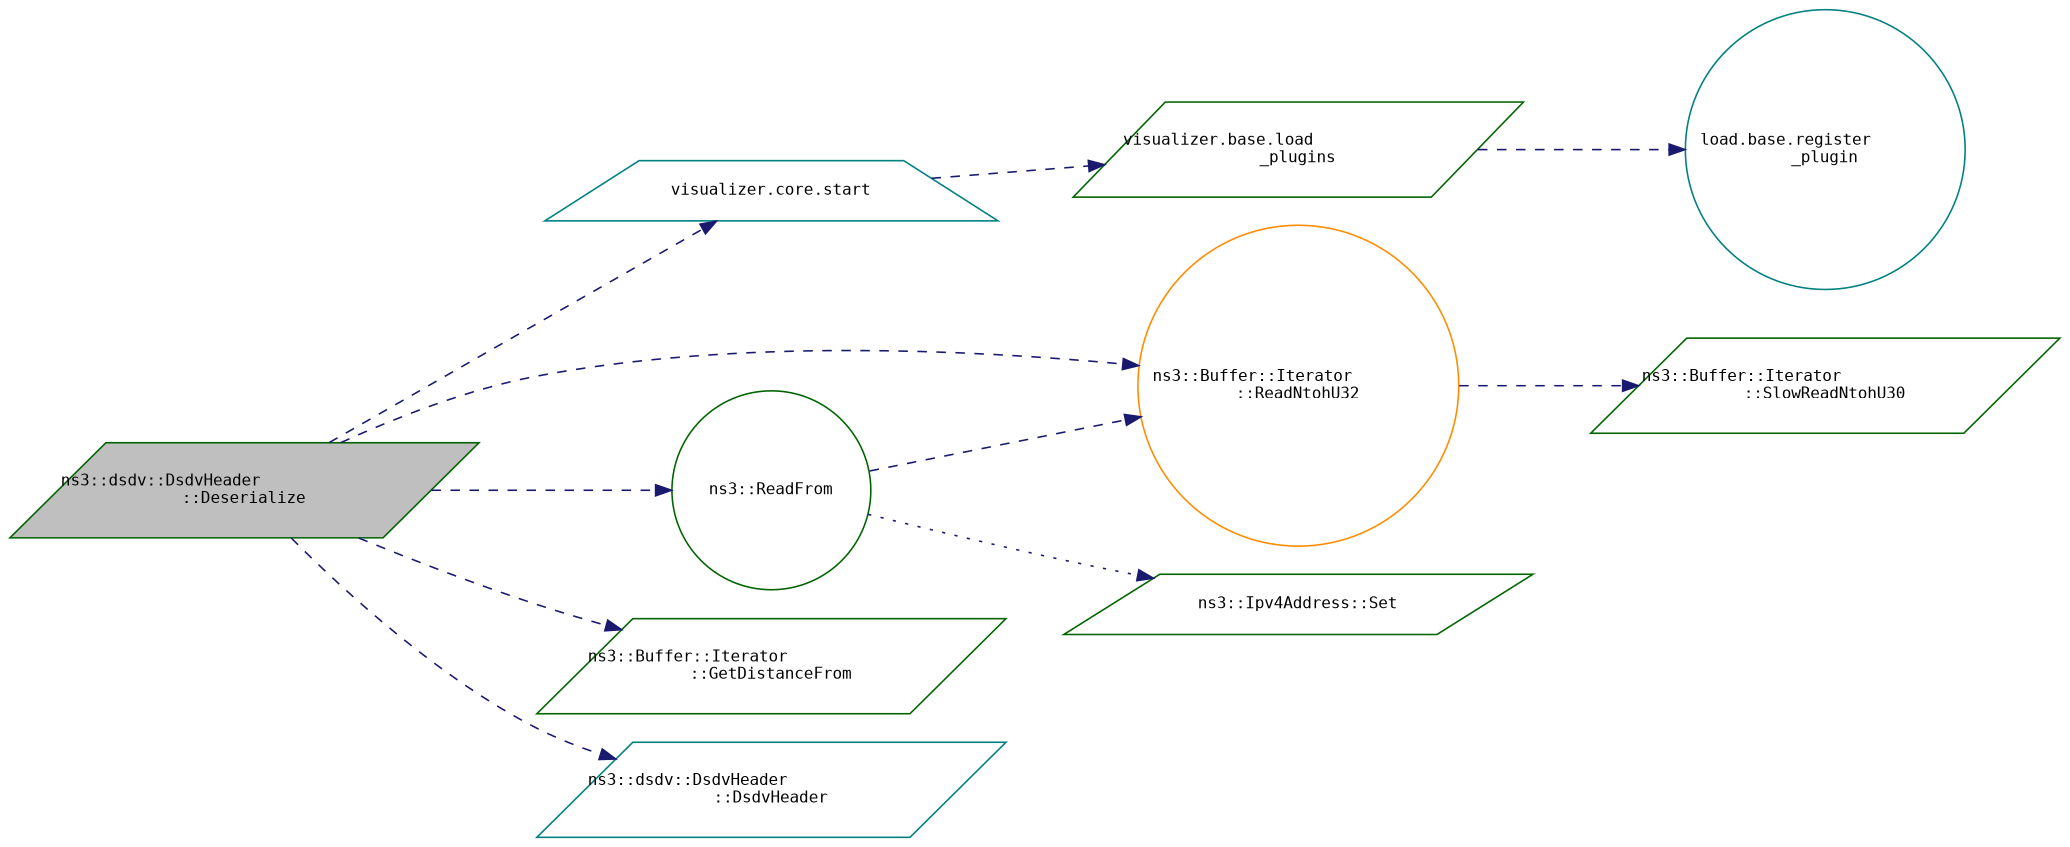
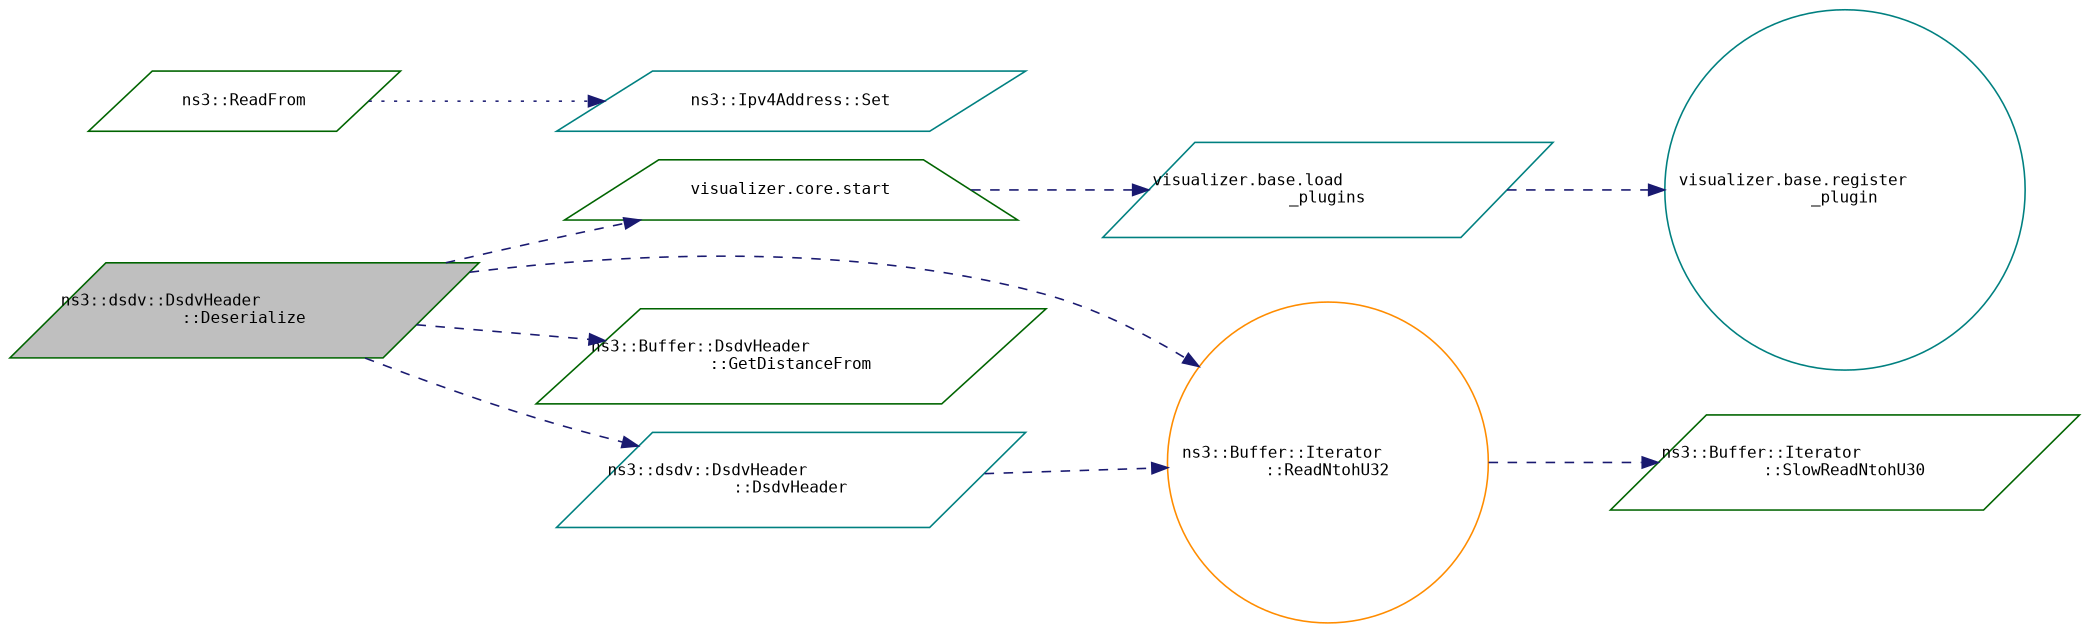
node "visualizer.base.load _plugins": color darkgreen -> teal
node "load.base.register _plugin": label "load.base.register _plugin" -> "visualizer.base.register _plugin"
node "visualizer.core.start": color teal -> darkgreen
edge "ns3::ReadFrom" -> "ns3::Buffer::Iterator ::ReadNtohU32": now "ns3::dsdv::DsdvHeader ::DsdvHeader" -> "ns3::Buffer::Iterator ::ReadNtohU32"
edge "ns3::dsdv::DsdvHeader ::Deserialize" -> "ns3::ReadFrom": removed
node "ns3::ReadFrom": shape circle -> parallelogram
node "ns3::Ipv4Address::Set": color darkgreen -> teal
node "ns3::Buffer::Iterator ::GetDistanceFrom": label "ns3::Buffer::Iterator ::GetDistanceFrom" -> "ns3::Buffer::DsdvHeader ::GetDistanceFrom"
